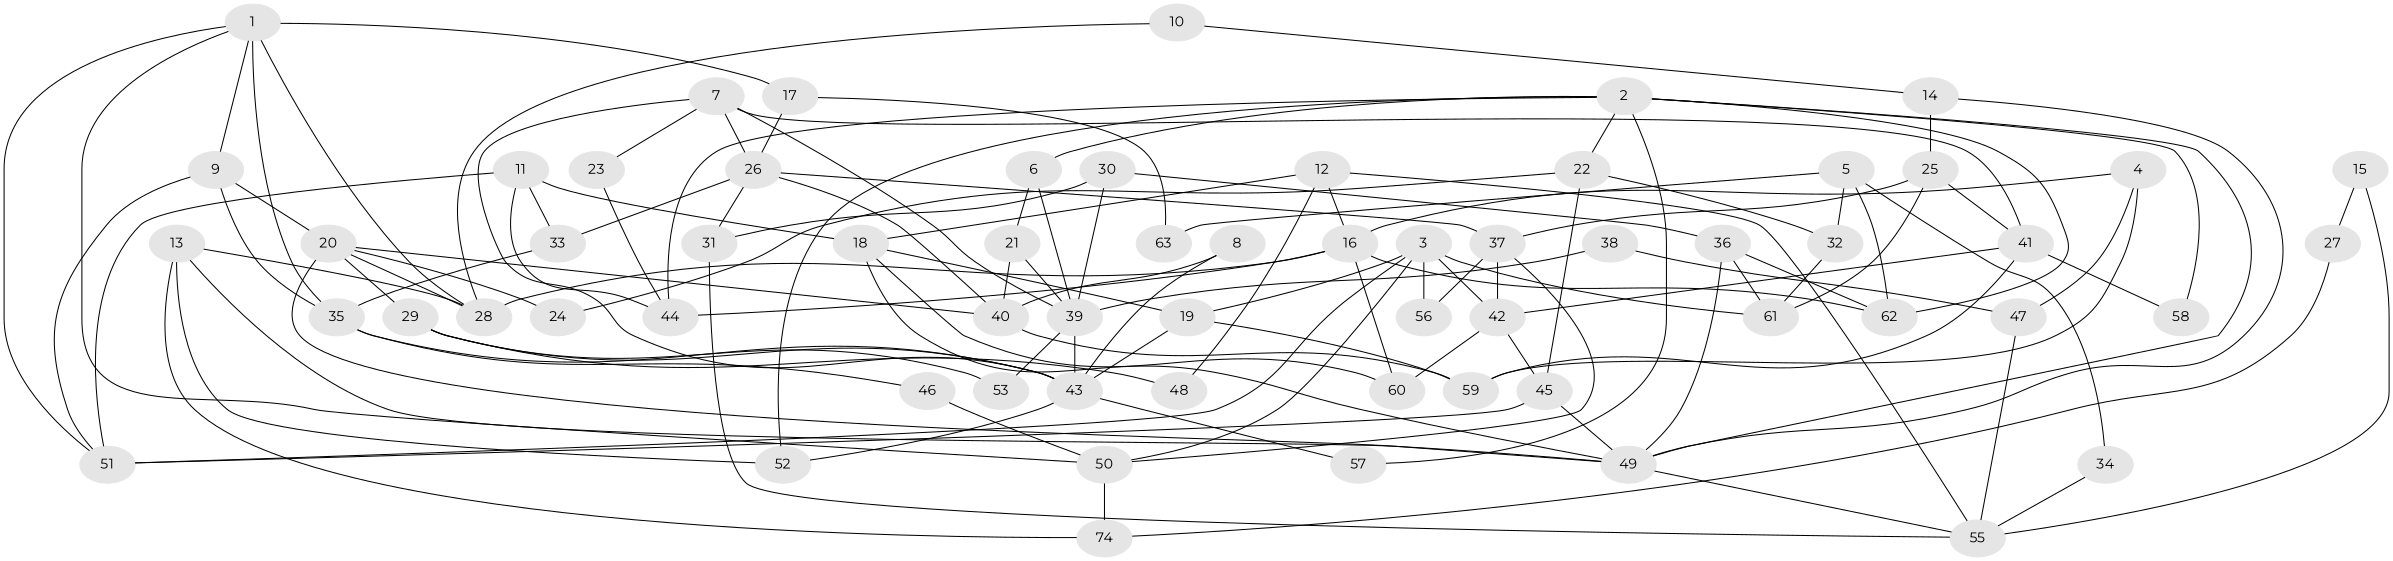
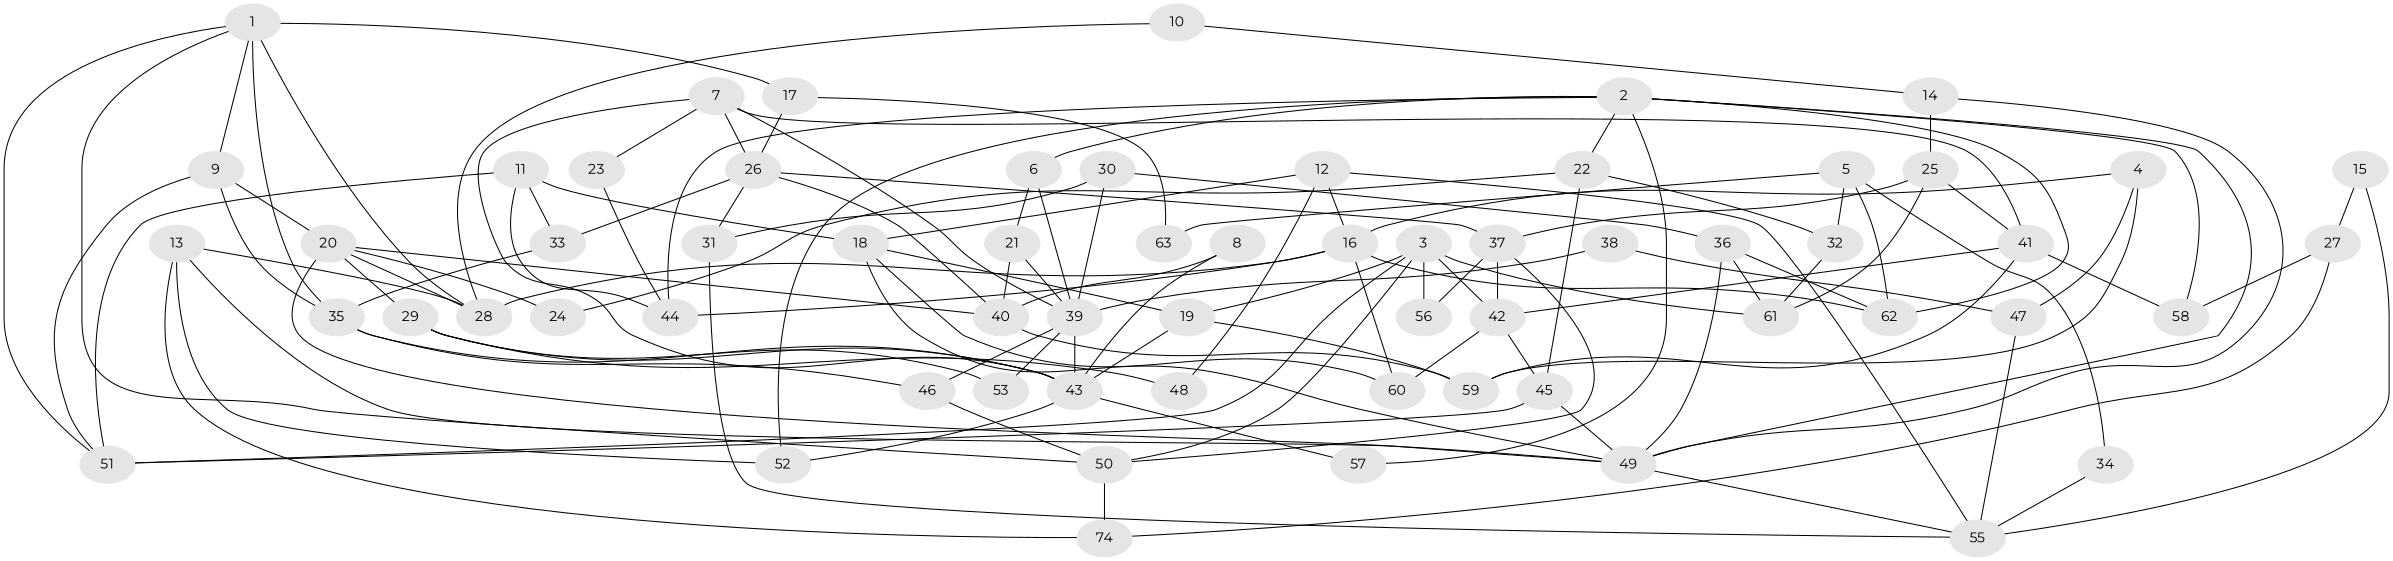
edge "27" -- "58": added
edge "39" -- "46": added
